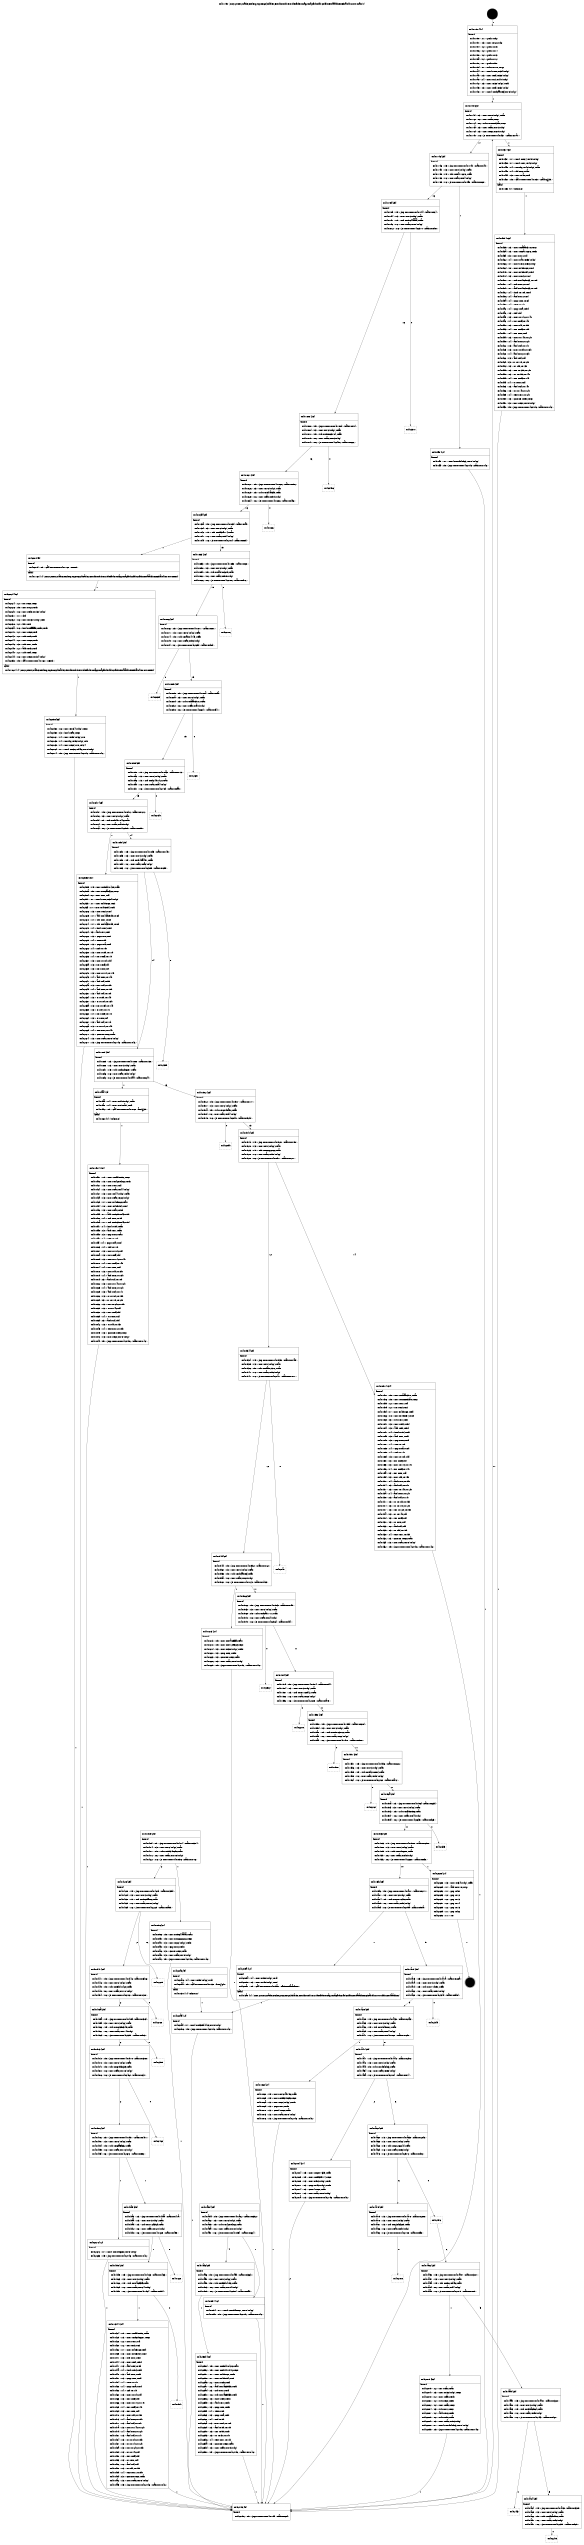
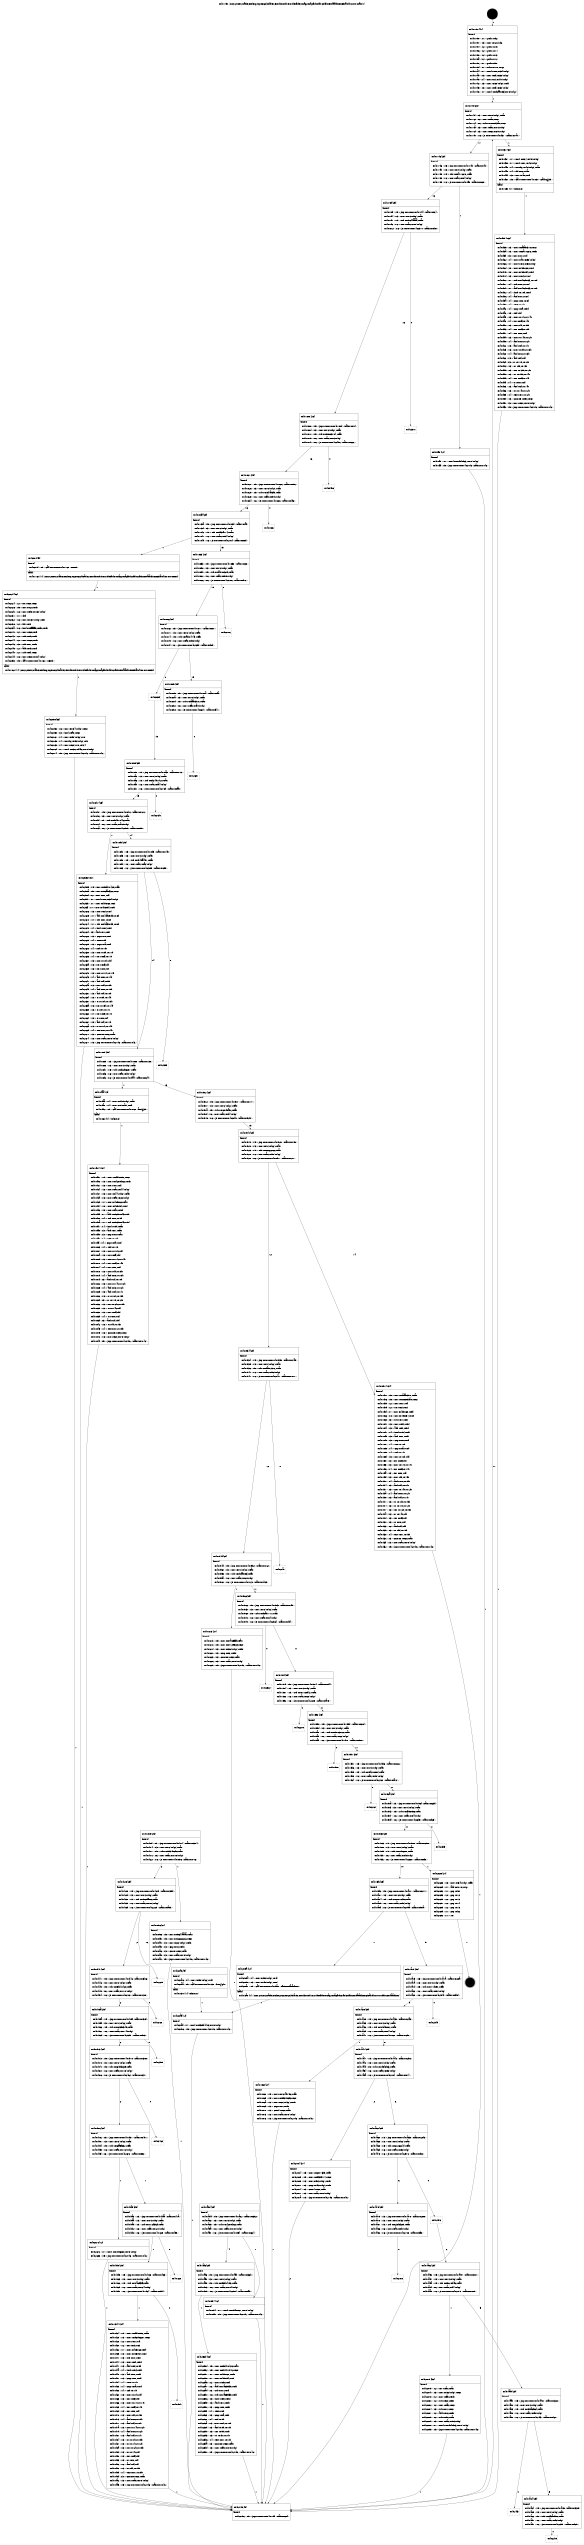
edge "0x401885 [25]" -> "0x40189e [25]": now "0x40269d" -> "0x40189e [25]"
node "0x4020bb": removed
